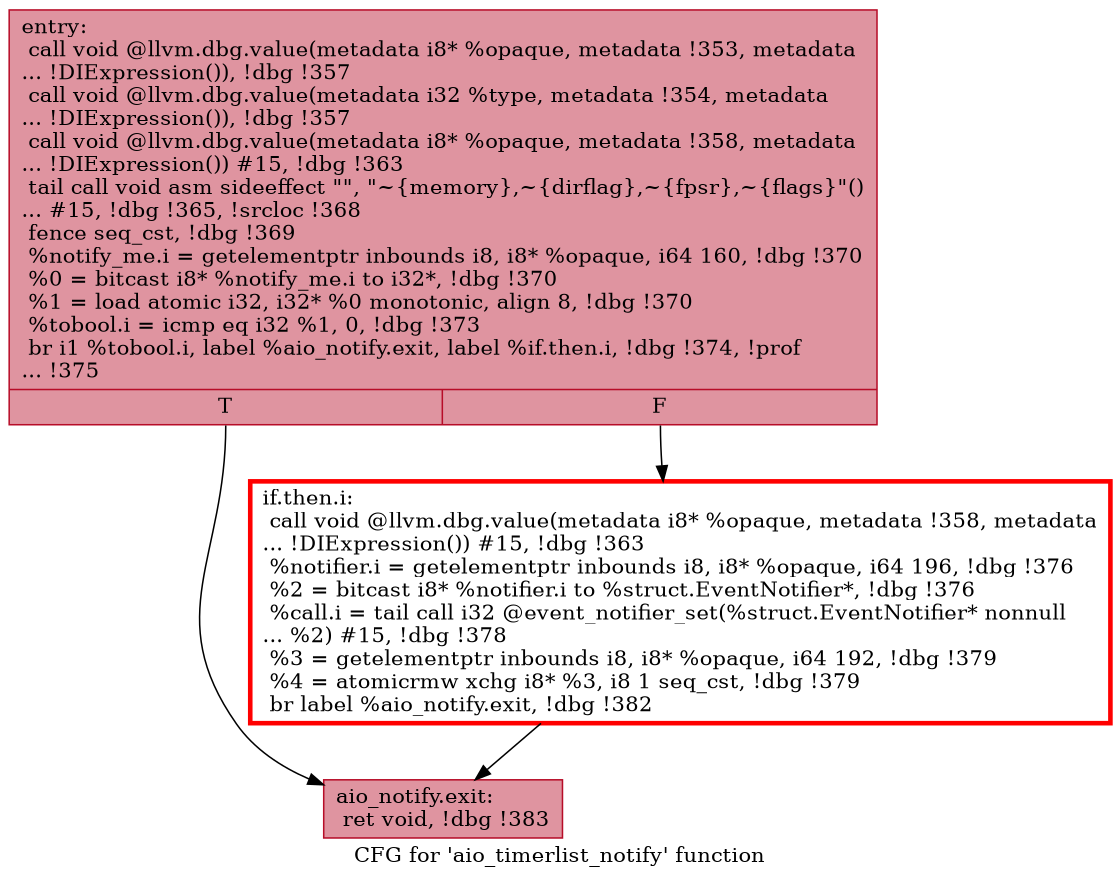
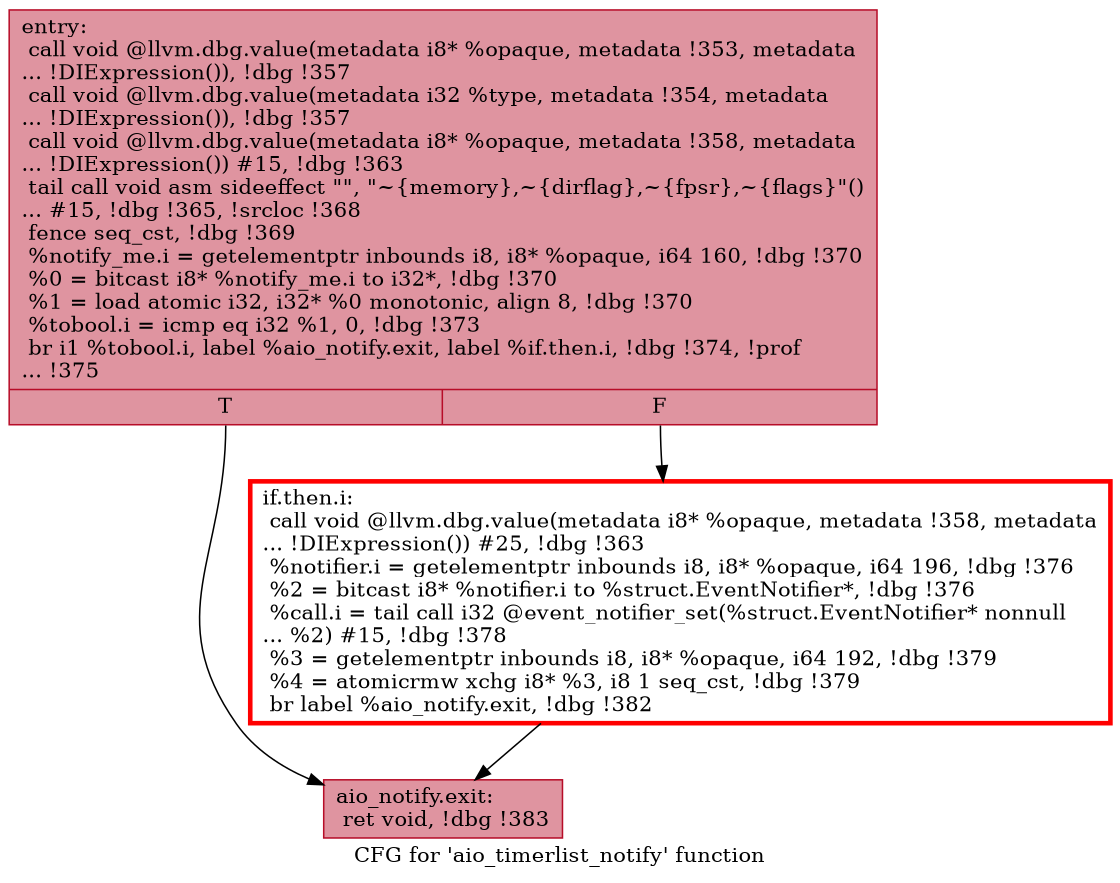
node "if.then.i:": text "... !DIExpression()) #15, !dbg !363" -> "... !DIExpression()) #25, !dbg !363"
